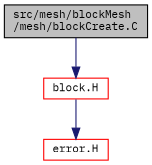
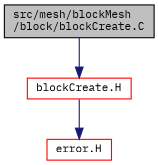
node "src/mesh/blockMesh /mesh/blockCreate.C": label "src/mesh/blockMesh /mesh/blockCreate.C" -> "src/mesh/blockMesh /block/blockCreate.C"
node "block.H": label "block.H" -> "blockCreate.H"
